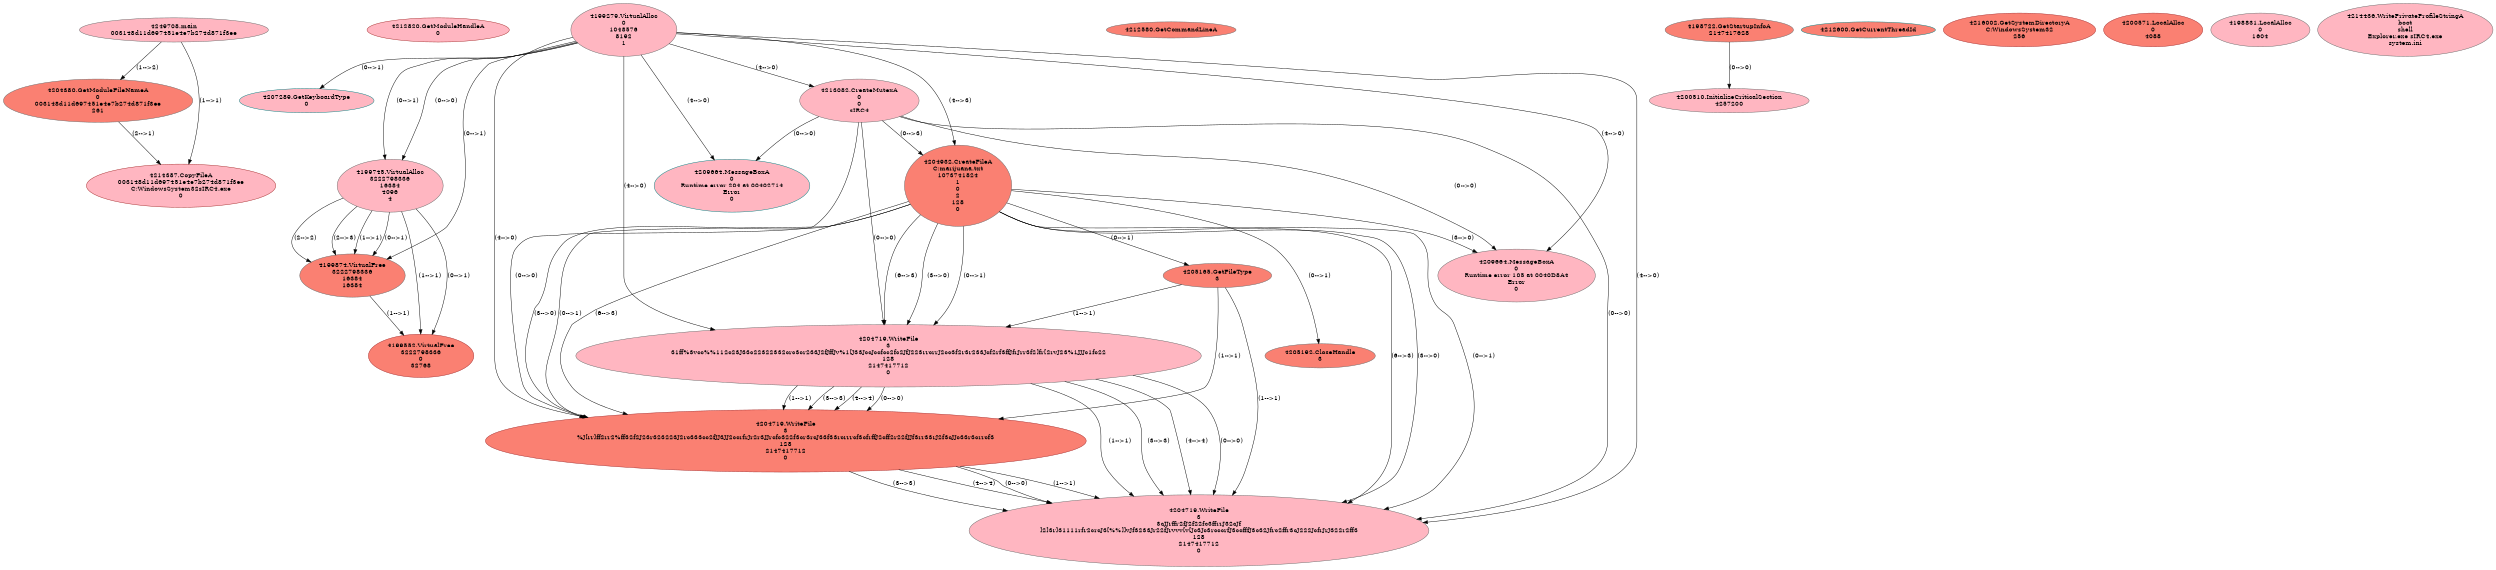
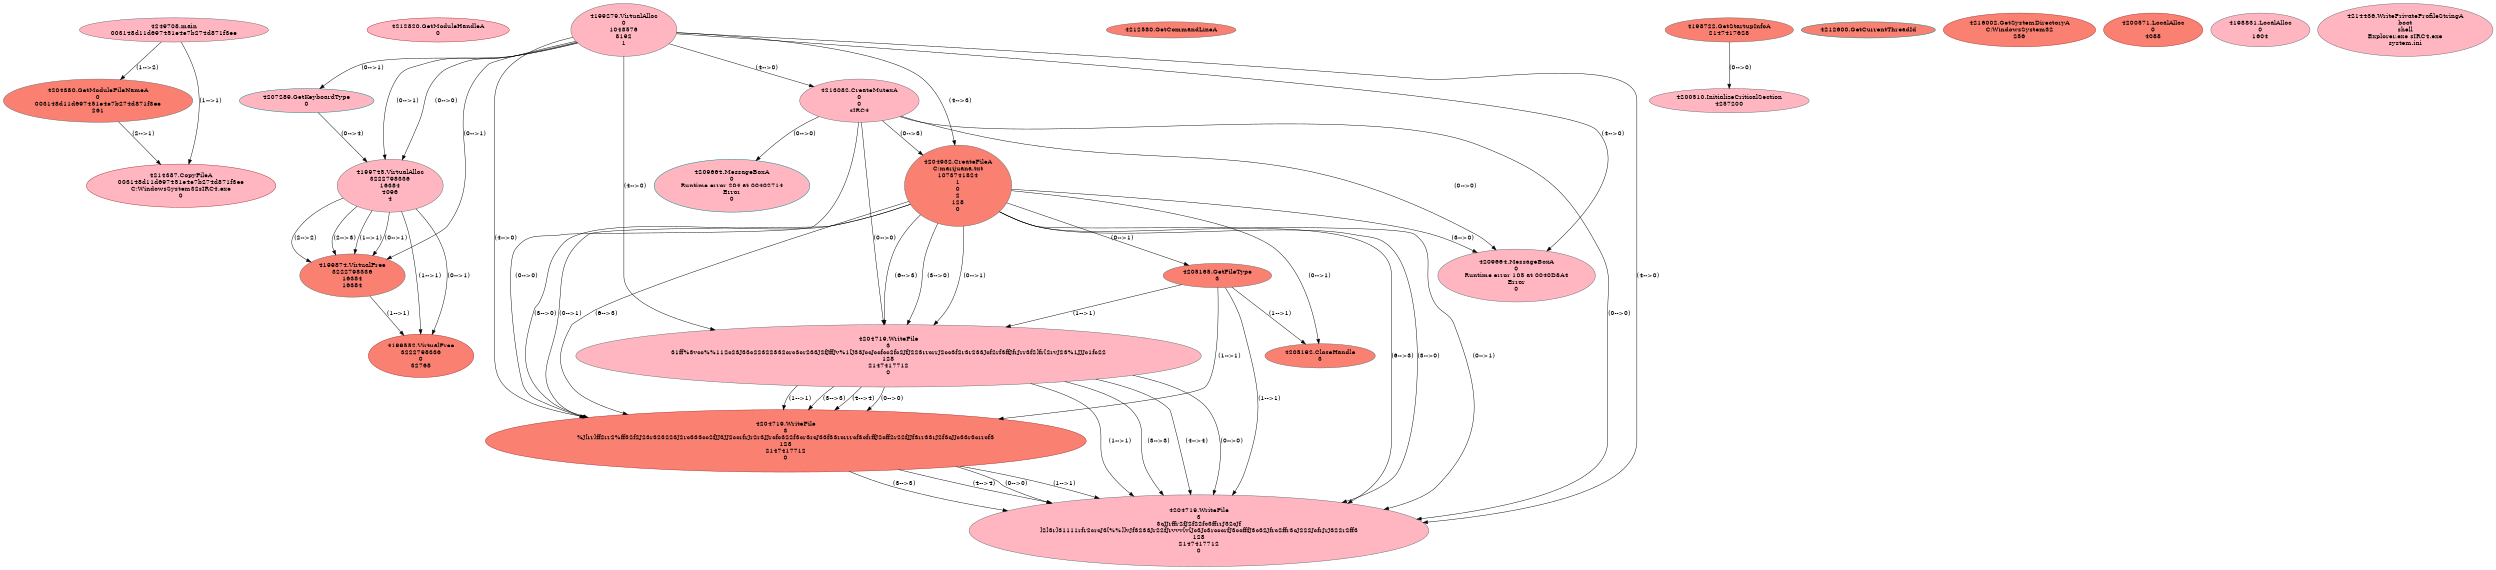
edge "4199279.VirtualAlloc 0 1048576 8192 1" -> "4209664.MessageBoxA 0 Runtime error 204 at 00402714 Error 0": removed, label "(4-->0)"
edge "4207289.GetKeyboardType 0" -> "4199745.VirtualAlloc 3222798336 16384 4096 4": added, label "(0-->4)"
edge "4205165.GetFileType 3" -> "4205192.CloseHandle 3": added, label "(1-->1)"
